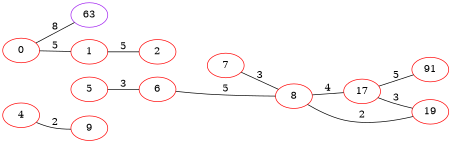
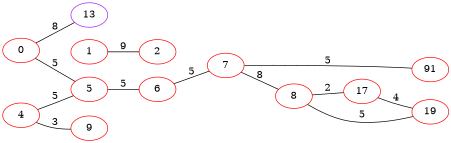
node "63": label "63" -> "13"
edge "1" -- "2": label "5" -> "9"
edge "0" -- "1": now "0" -- "5"
edge "7" -- "8": label "3" -> "8"
edge "91" -- "17": now "91" -- "7"
edge "5" -- "6": label "3" -> "5"
edge "17" -- "8": label "4" -> "2"
edge "6" -- "8": now "6" -- "7"
edge "17" -- "19": label "3" -> "4"
edge "5" -- "4": added, label "5"
edge "8" -- "19": label "2" -> "5"
edge "4" -- "9": label "2" -> "3"
